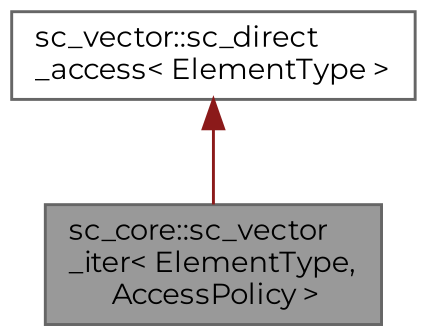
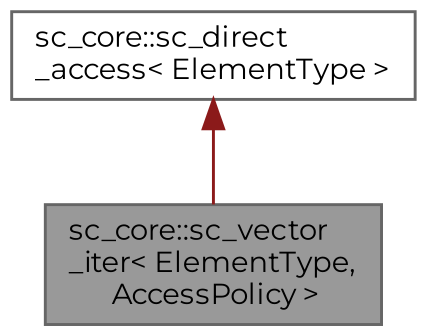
node "sc_vector::sc_direct _access< ElementType >": label "sc_vector::sc_direct _access< ElementType >" -> "sc_core::sc_direct _access< ElementType >"
